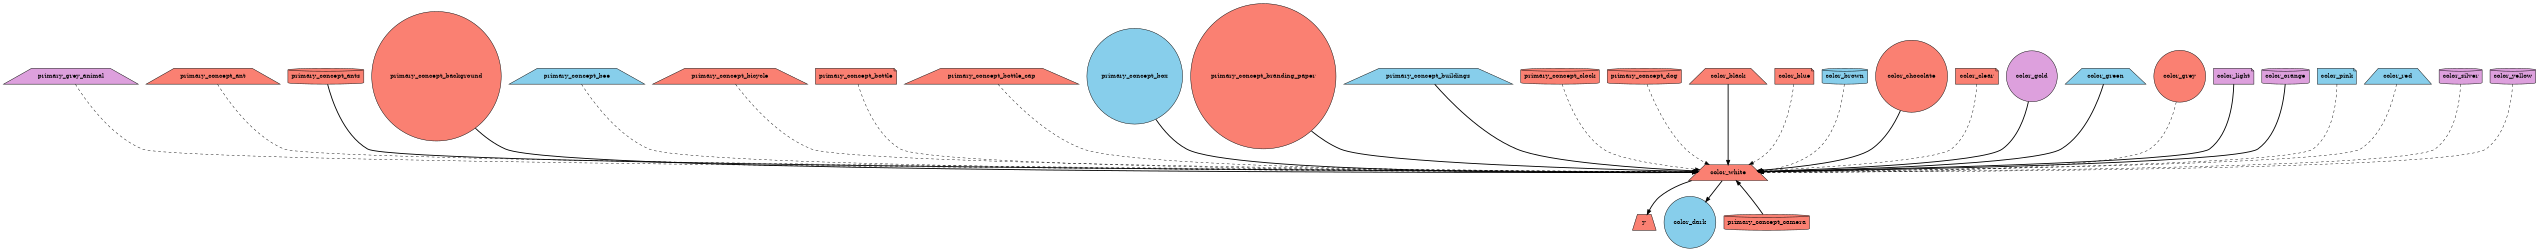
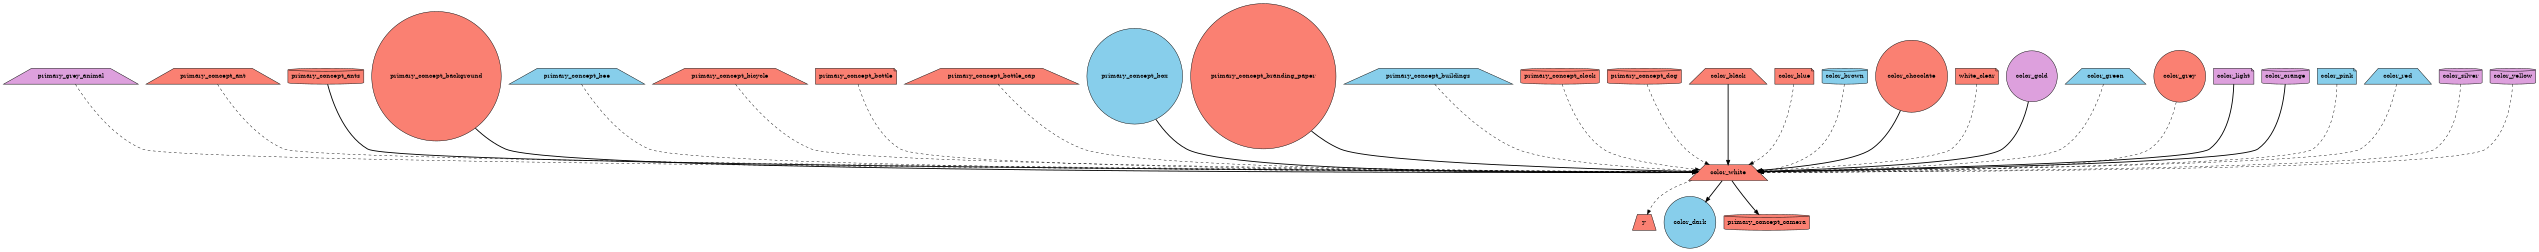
node "color_clear": label "color_clear" -> "white_clear"
edge "primary_concept_buildings" -> "color_white": style bold -> dashed
edge "color_green" -> "color_white": style bold -> dashed
edge "color_white" -> "y": style bold -> dashed
edge "primary_concept_camera" -> "color_white": reversed
